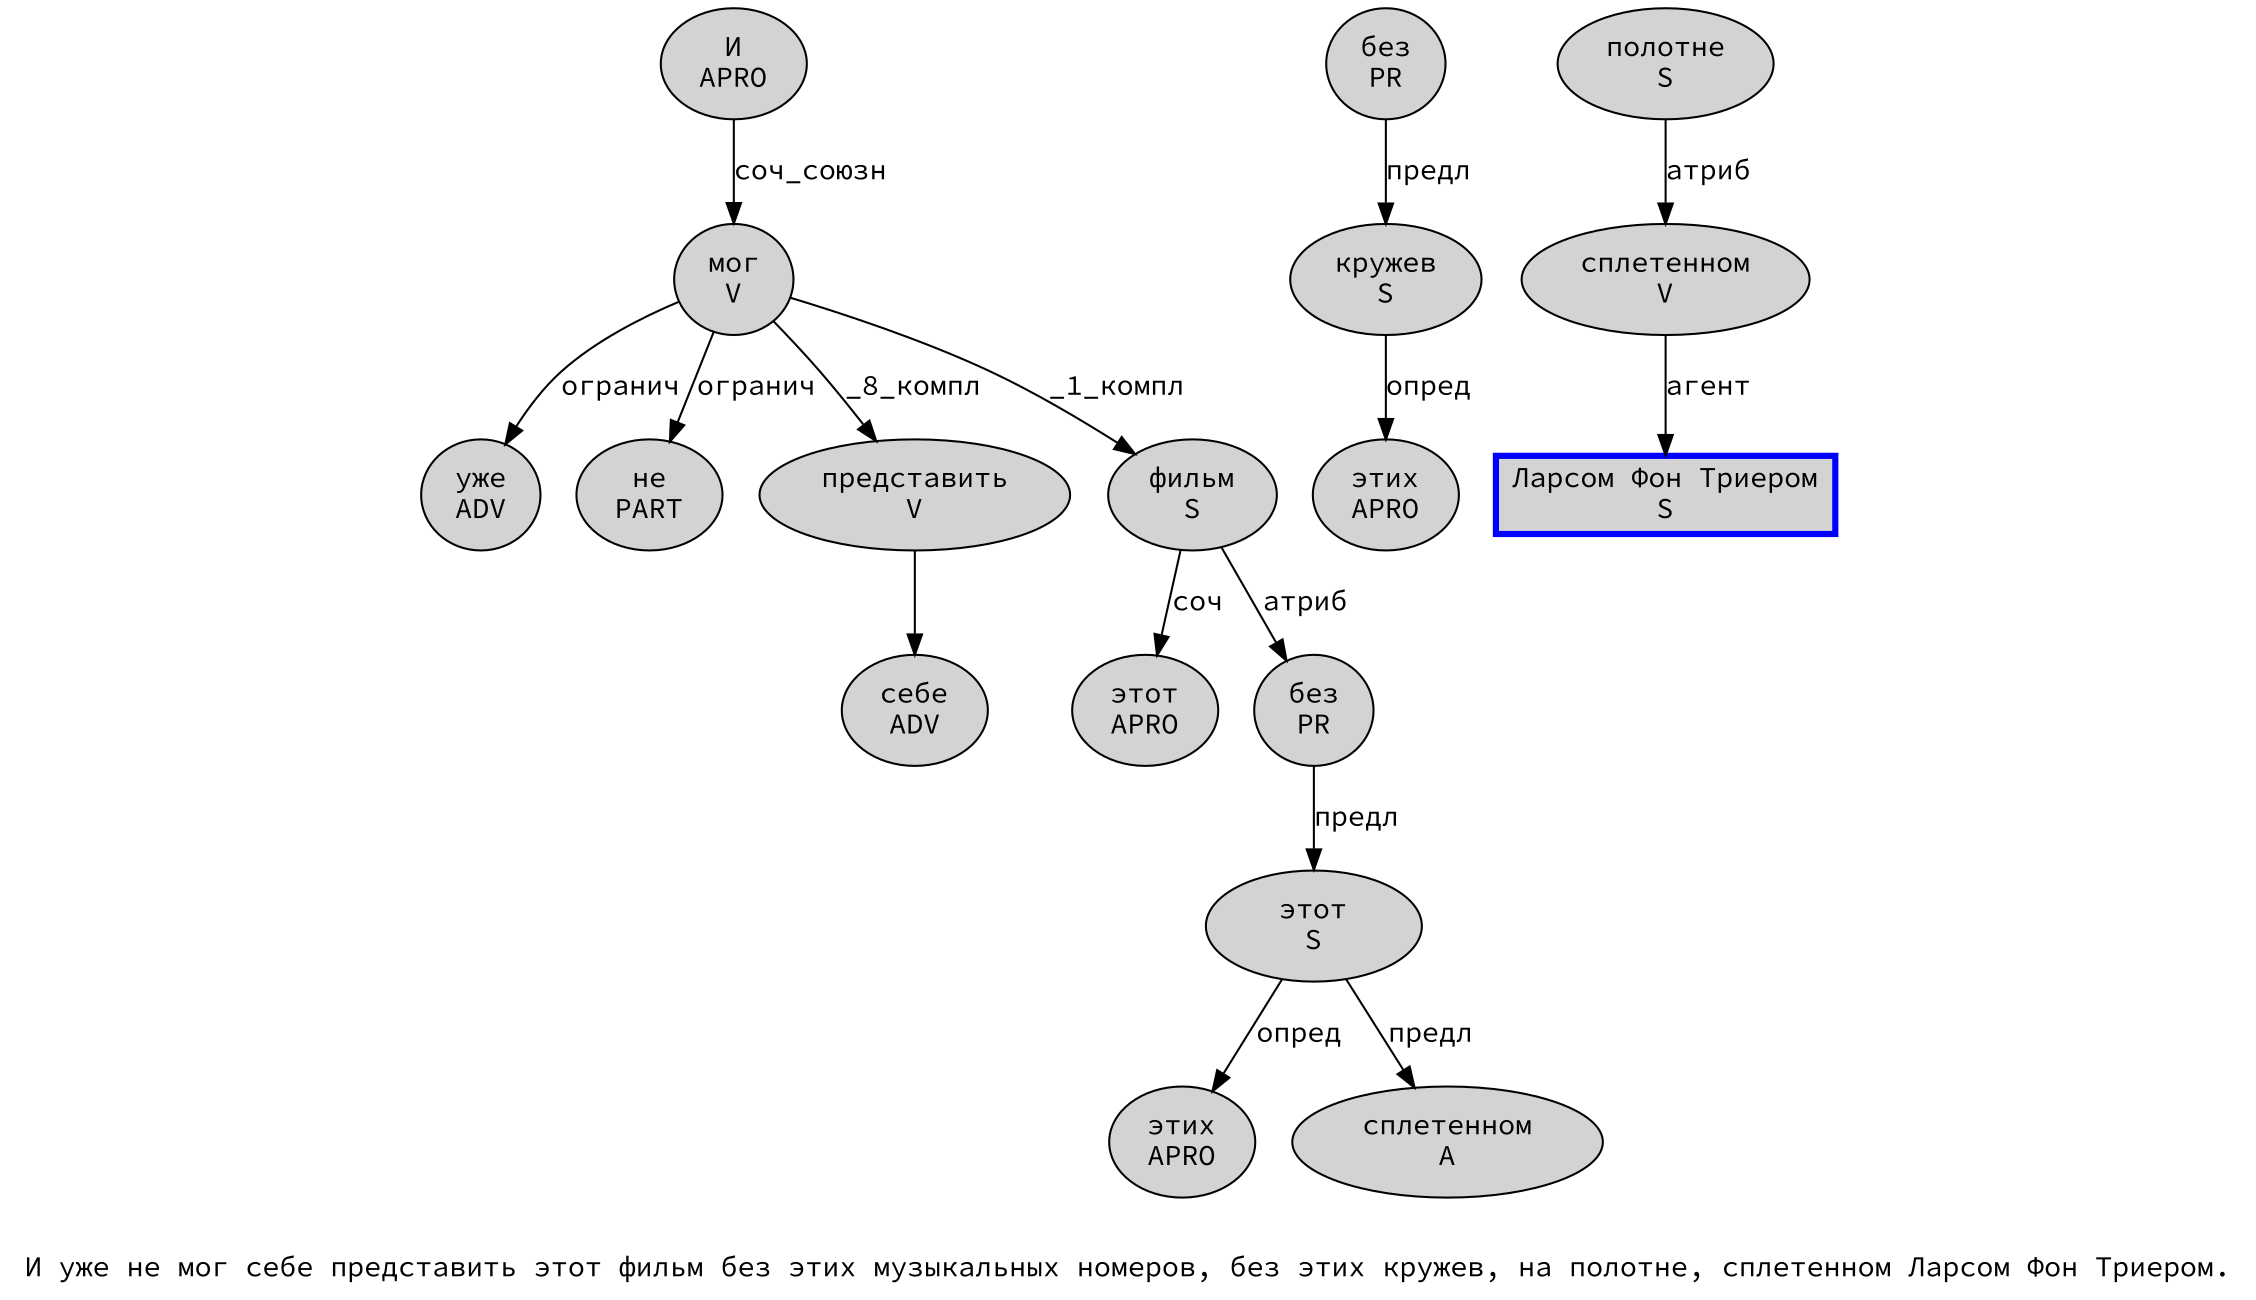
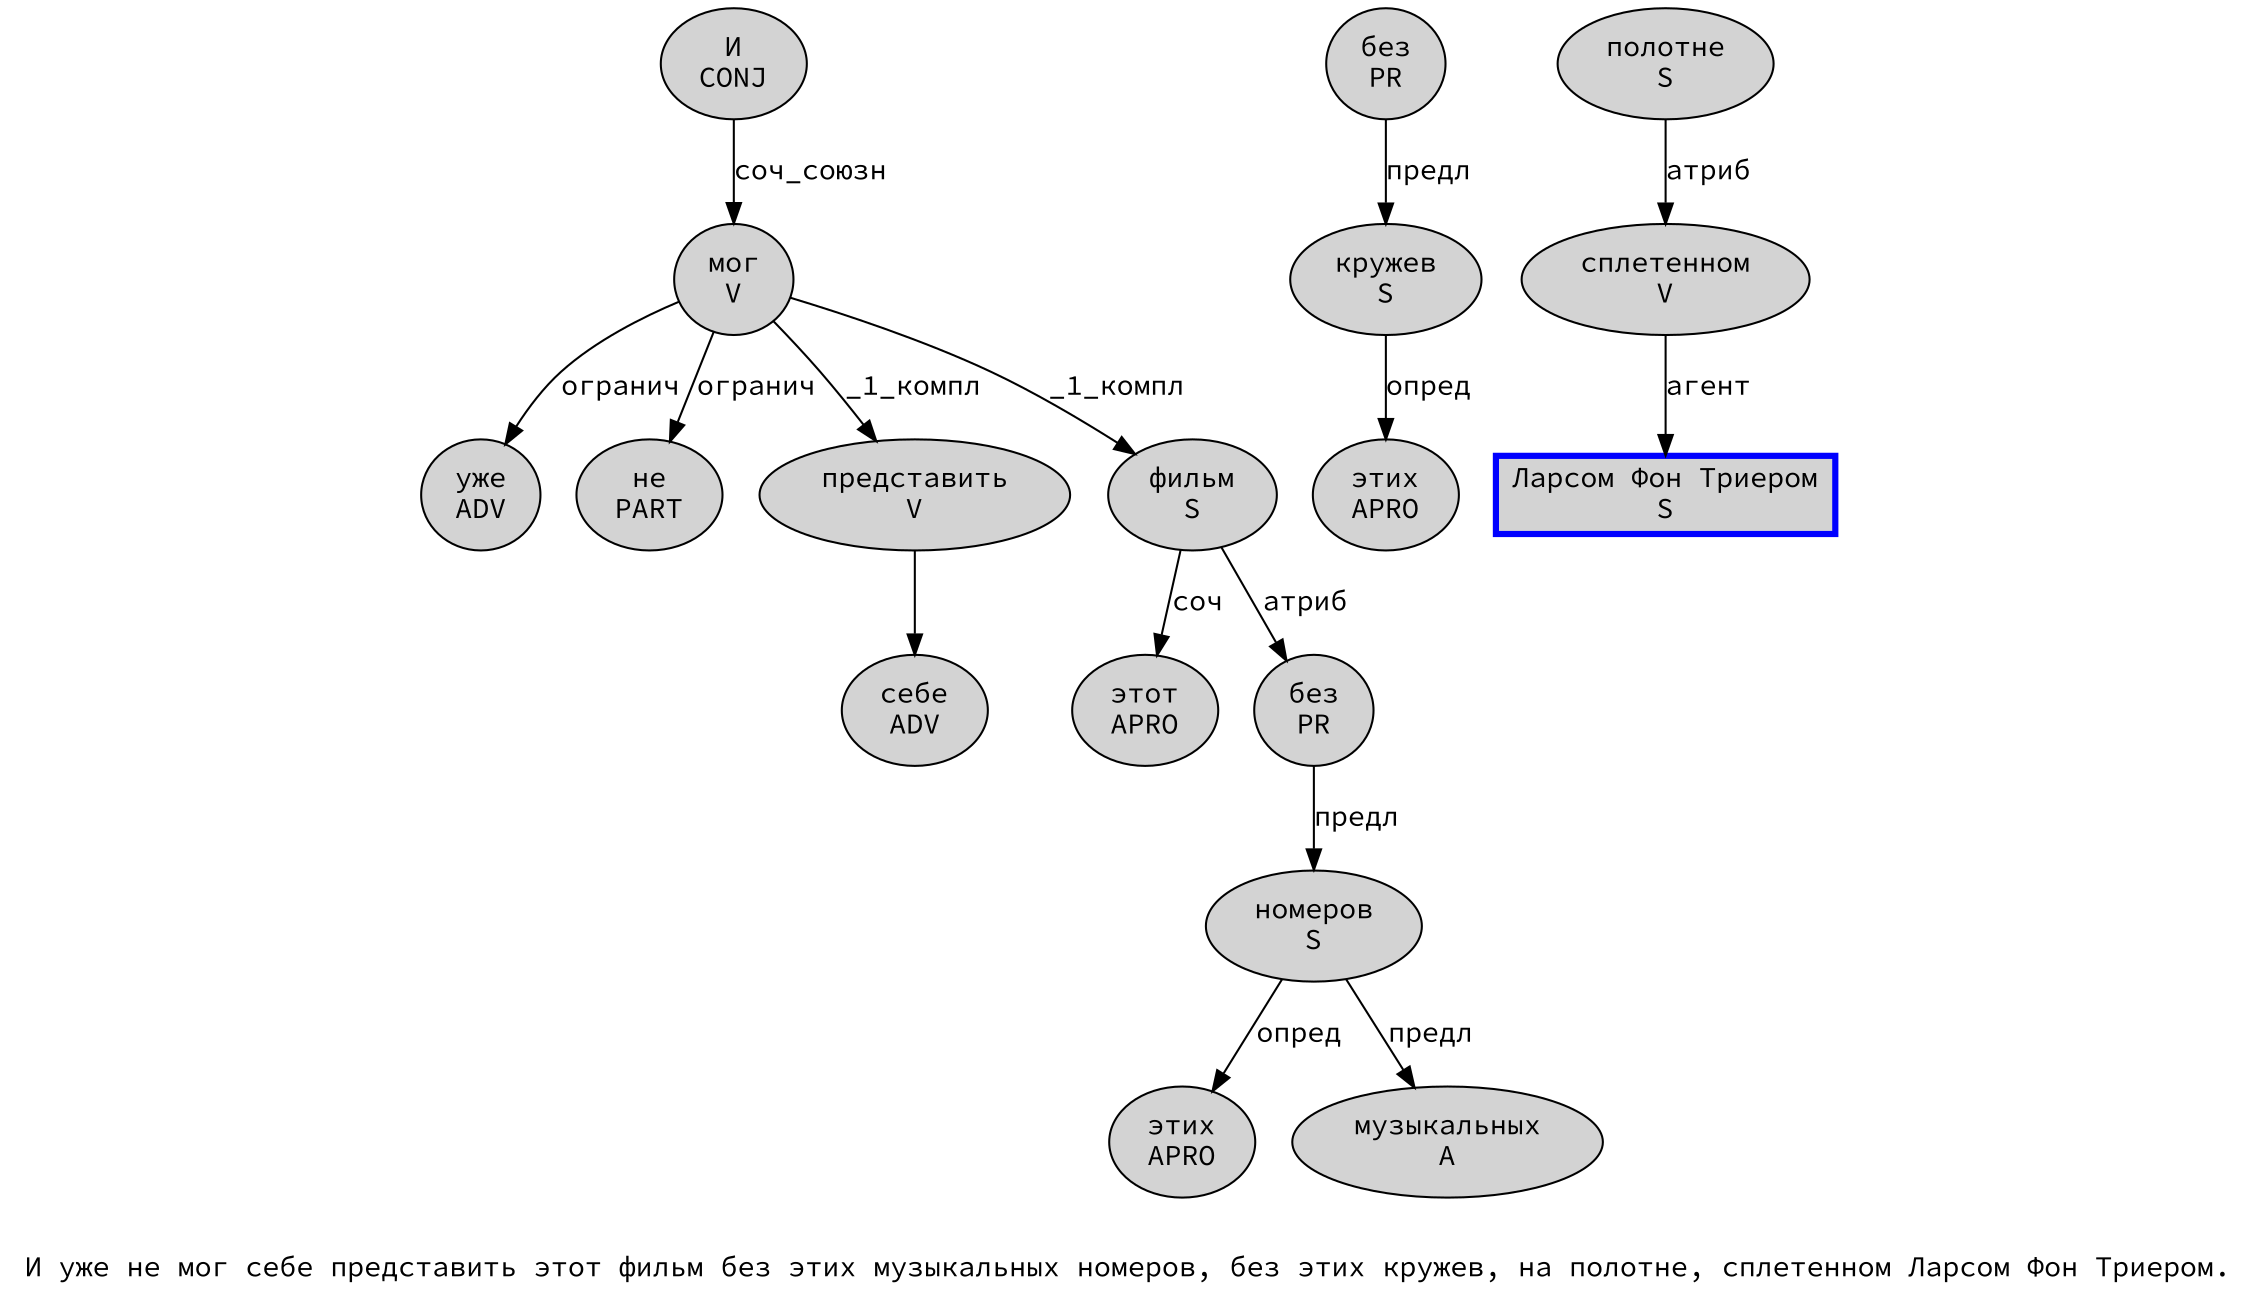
node "И APRO": label "И APRO" -> "И CONJ"
edge "мог V" -> "представить V": label "_8_компл" -> "_1_компл"
node "этот S": label "этот S" -> "номеров S"
node "сплетенном A": label "сплетенном A" -> "музыкальных A"
